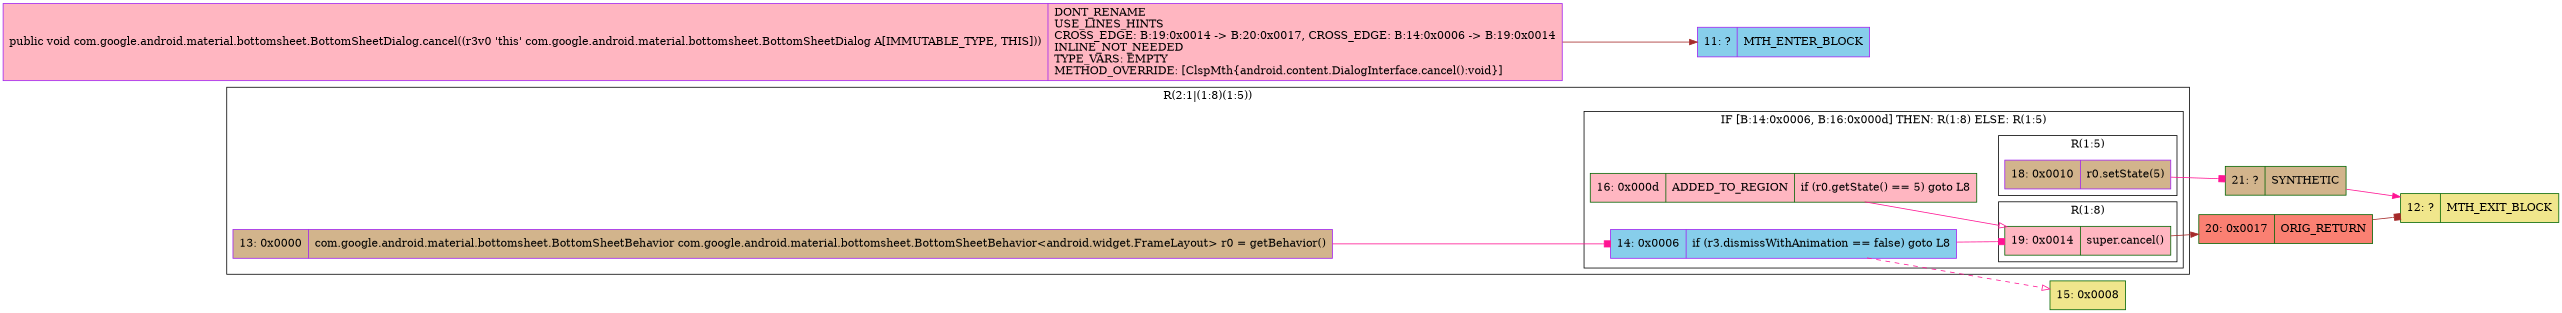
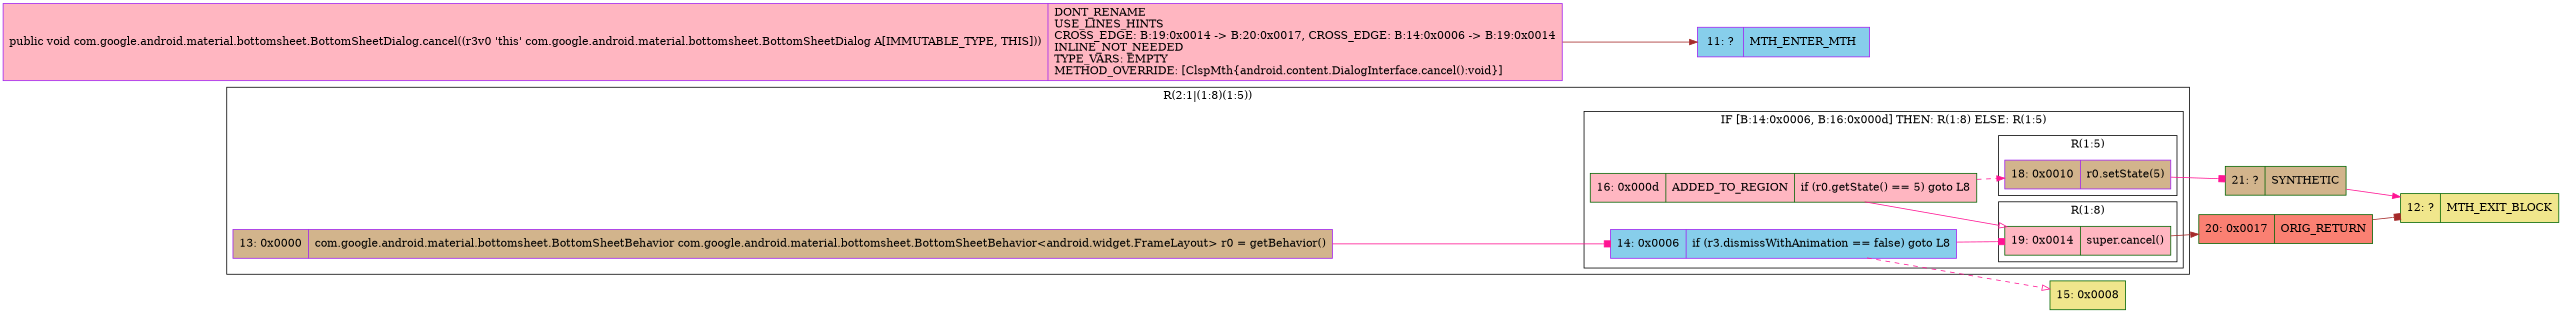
node "11: ?": text "MTH_ENTER_BLOCK" -> "MTH_ENTER_MTH"
edge "16: 0x000d" -> "18: 0x0010": added
